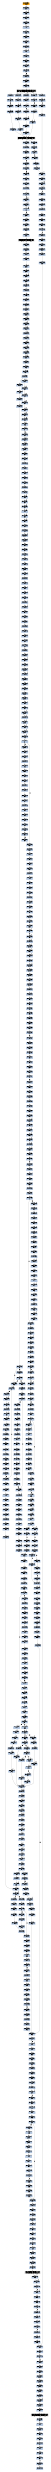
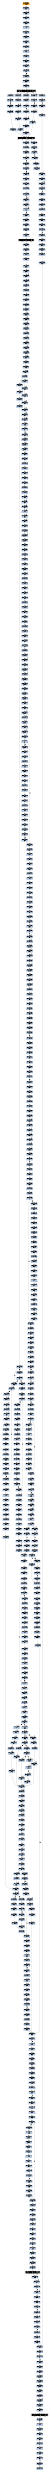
edge "0x00479cbb cmpb" -> "0x00479cc5 incl": now "0x00479cc3 jne" -> "0x00479cc5 incl"
